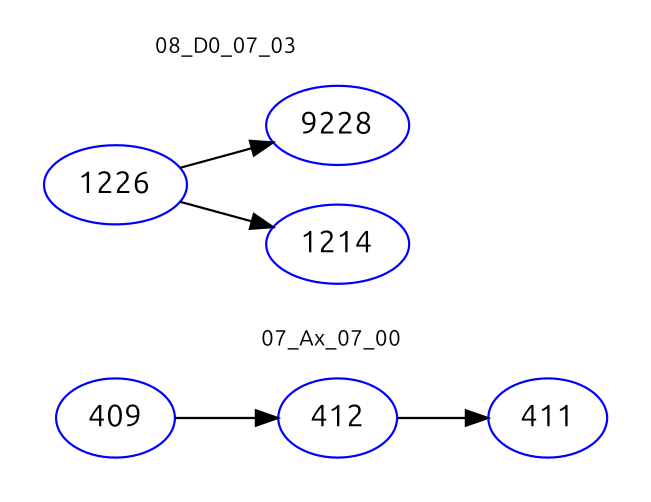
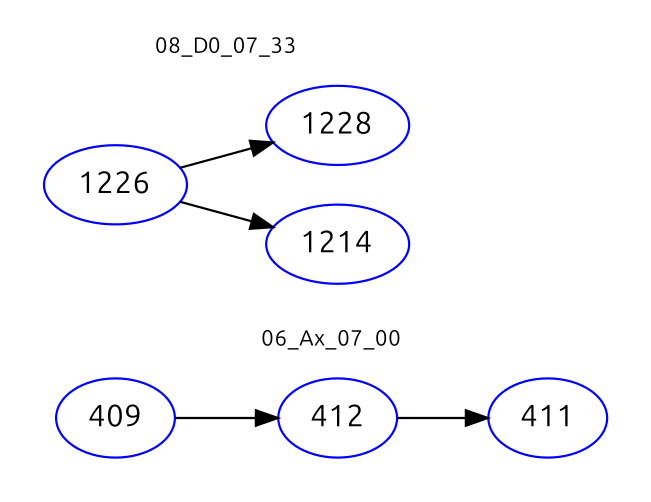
cluster "08_D0_07_03": label "08_D0_07_03" -> "08_D0_07_33"
node "9228": label "9228" -> "1228"
cluster "07_Ax_07_00": label "07_Ax_07_00" -> "06_Ax_07_00"
